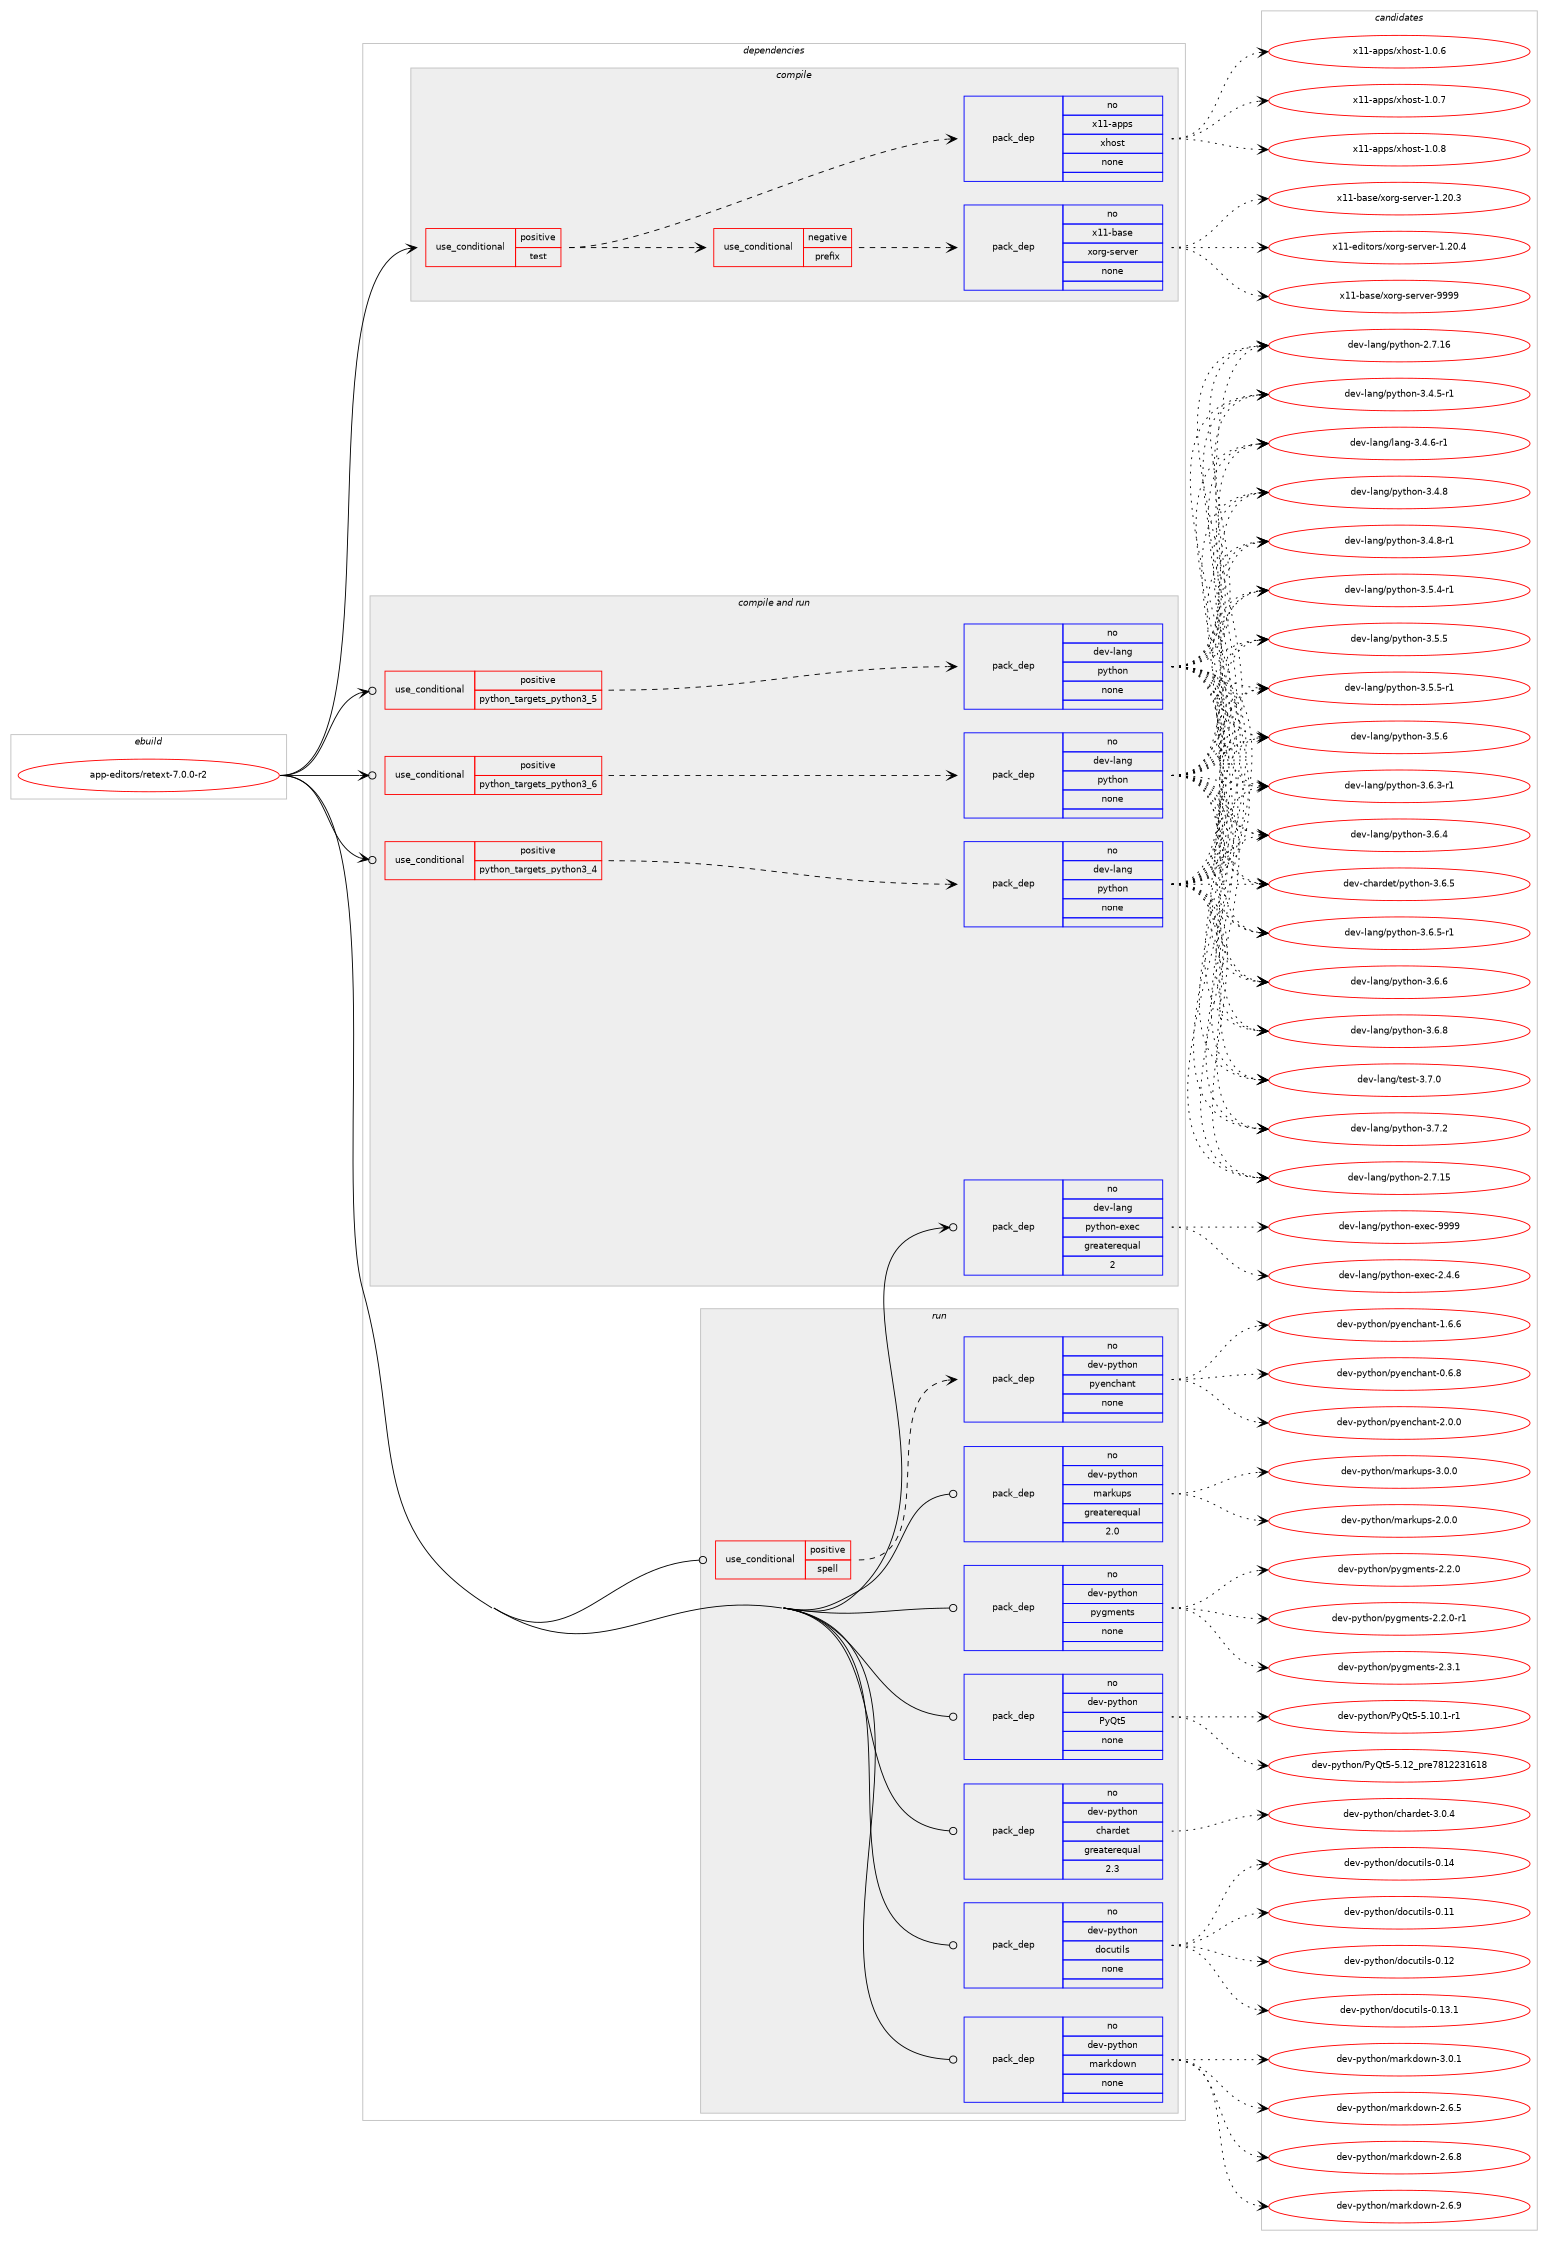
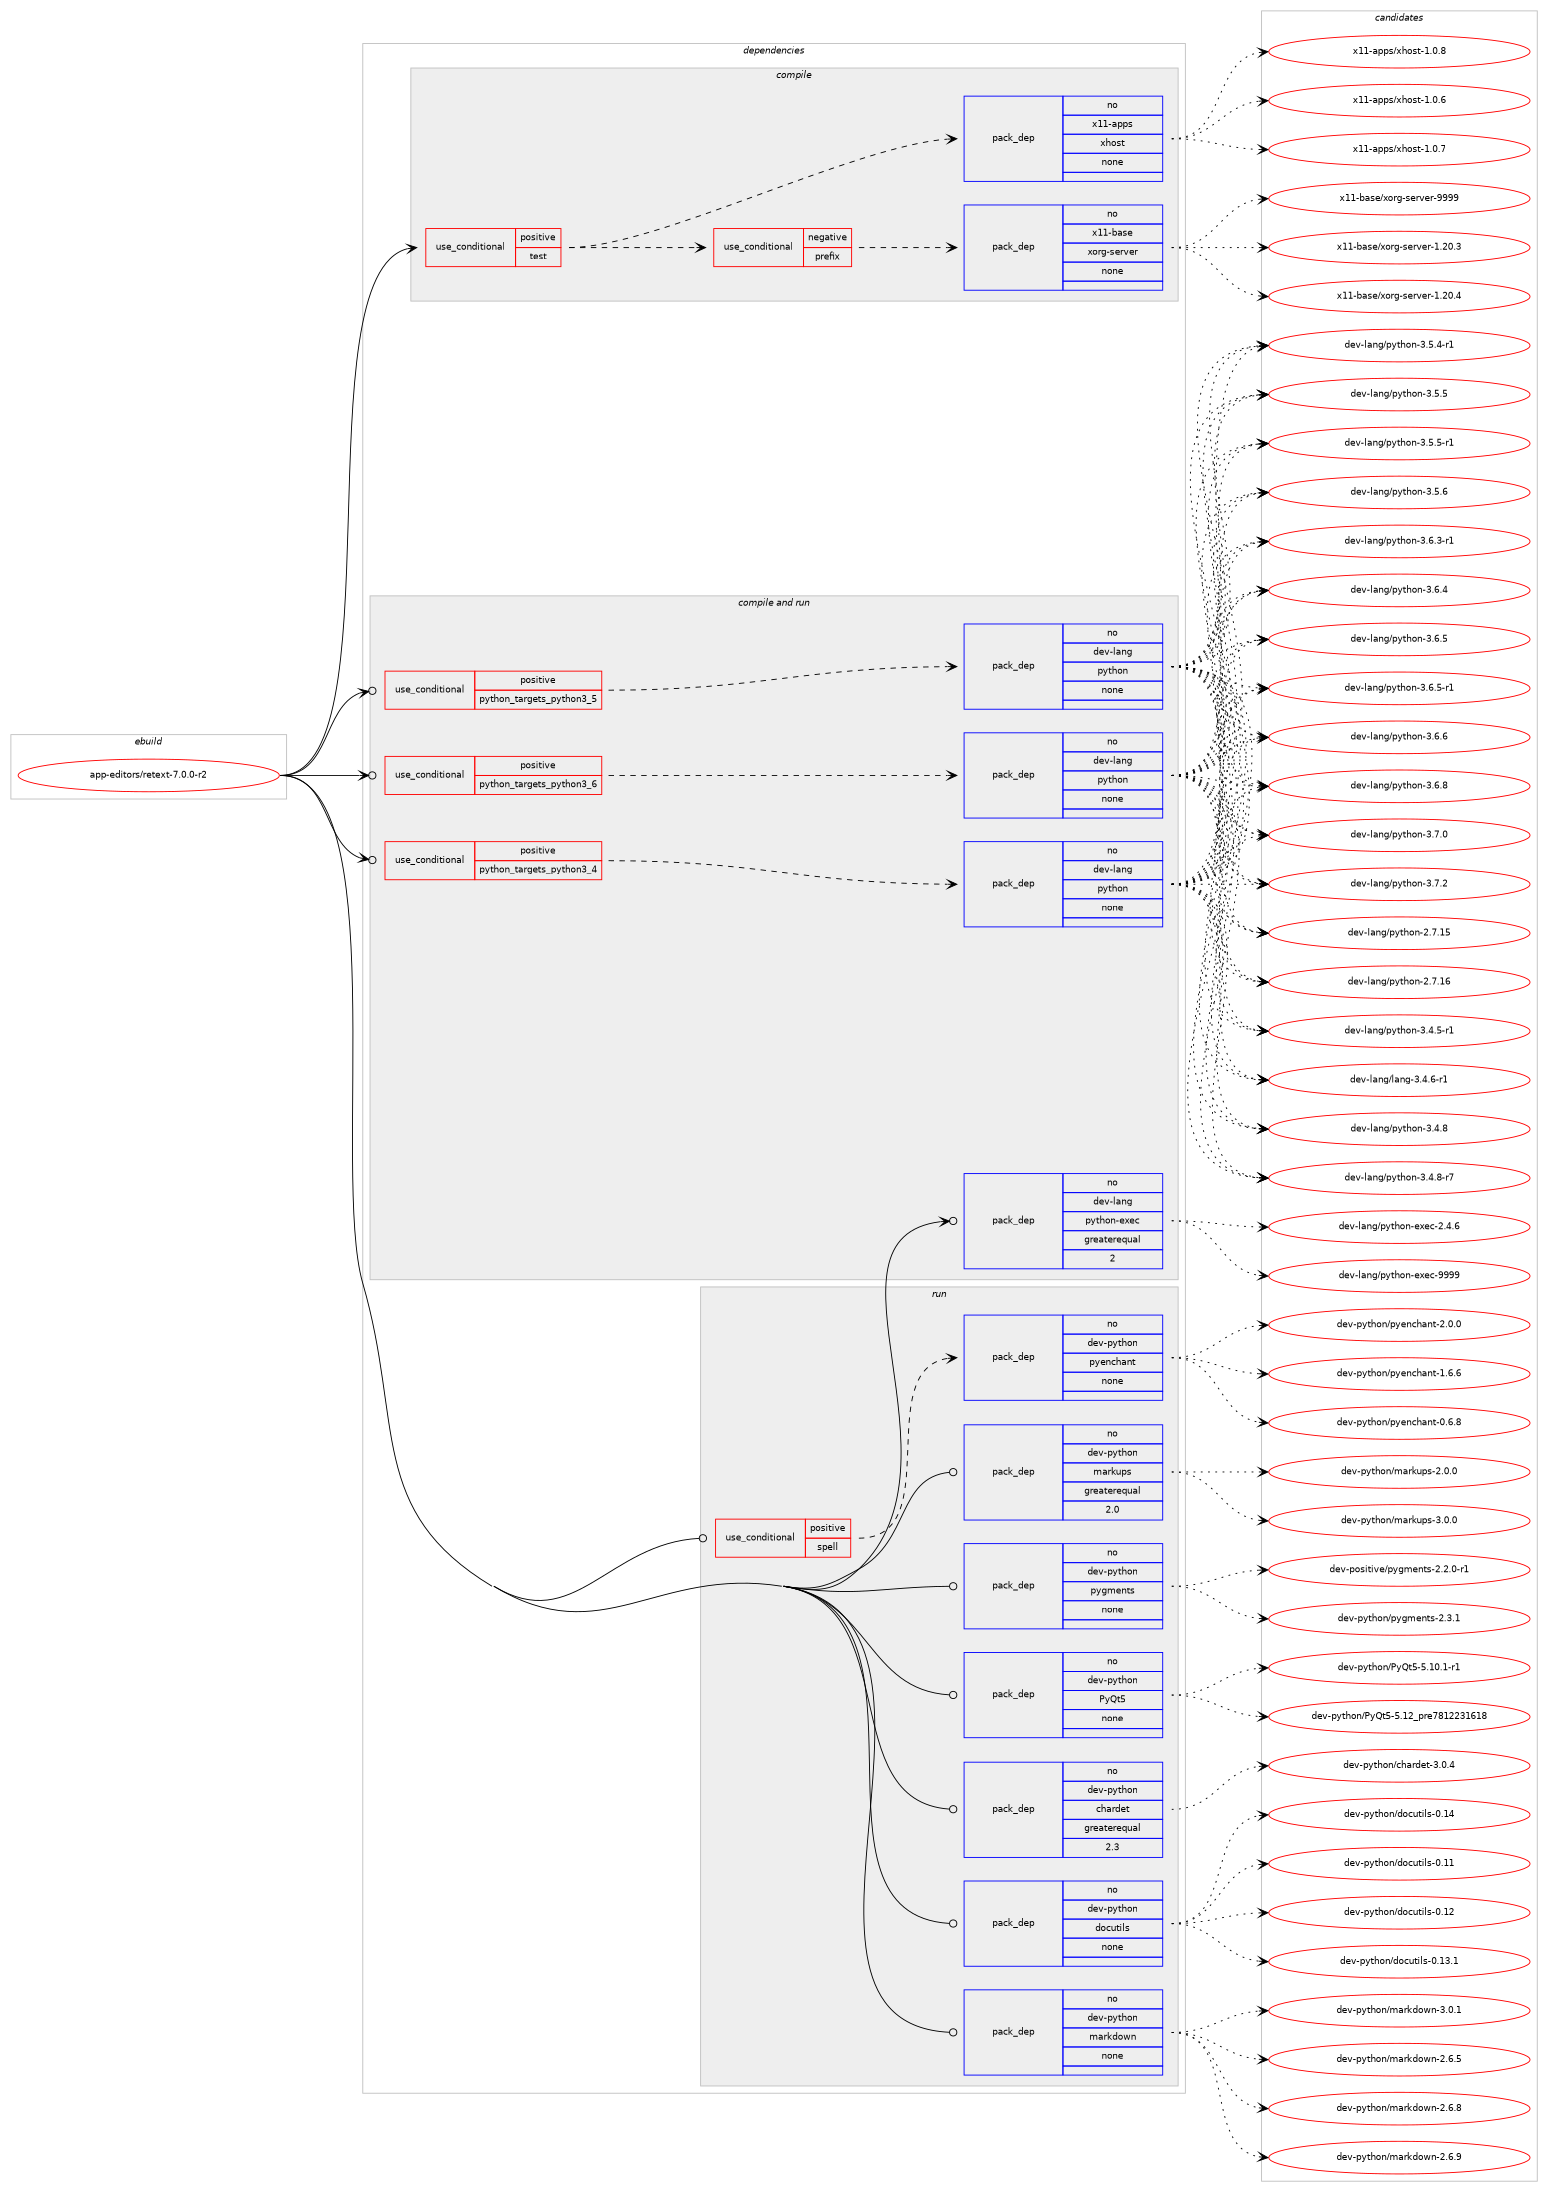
node "x11-editors/xorg-server-1.20.4": label "x11-editors/xorg-server-1.20.4" -> "x11-base/xorg-server-1.20.4"
node "dev-lang/python-3.4.8-r1": label "dev-lang/python-3.4.8-r1" -> "dev-lang/python-3.4.8-r7"
node "dev-chardet/python-3.6.5": label "dev-chardet/python-3.6.5" -> "dev-lang/python-3.6.5"
node "dev-lang/test-3.7.0": label "dev-lang/test-3.7.0" -> "dev-lang/python-3.7.0"
node "dev-python/pygments-2.2.0": removed
node "dev-python/pygments-2.2.0-r1": label "dev-python/pygments-2.2.0-r1" -> "dev-positive/pygments-2.2.0-r1"
